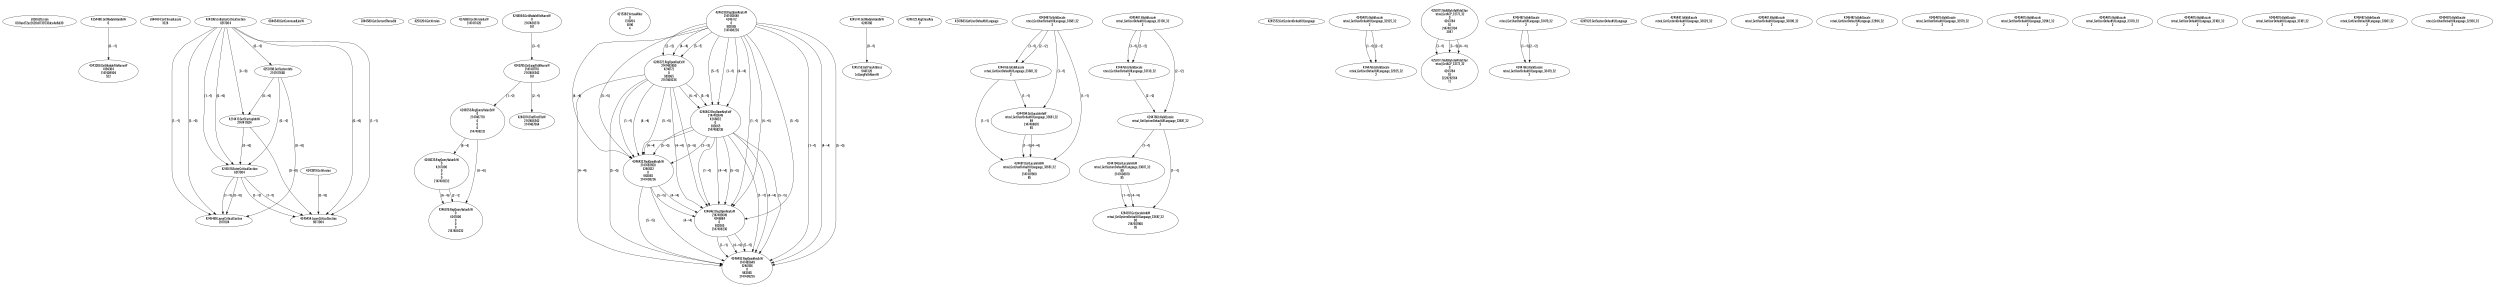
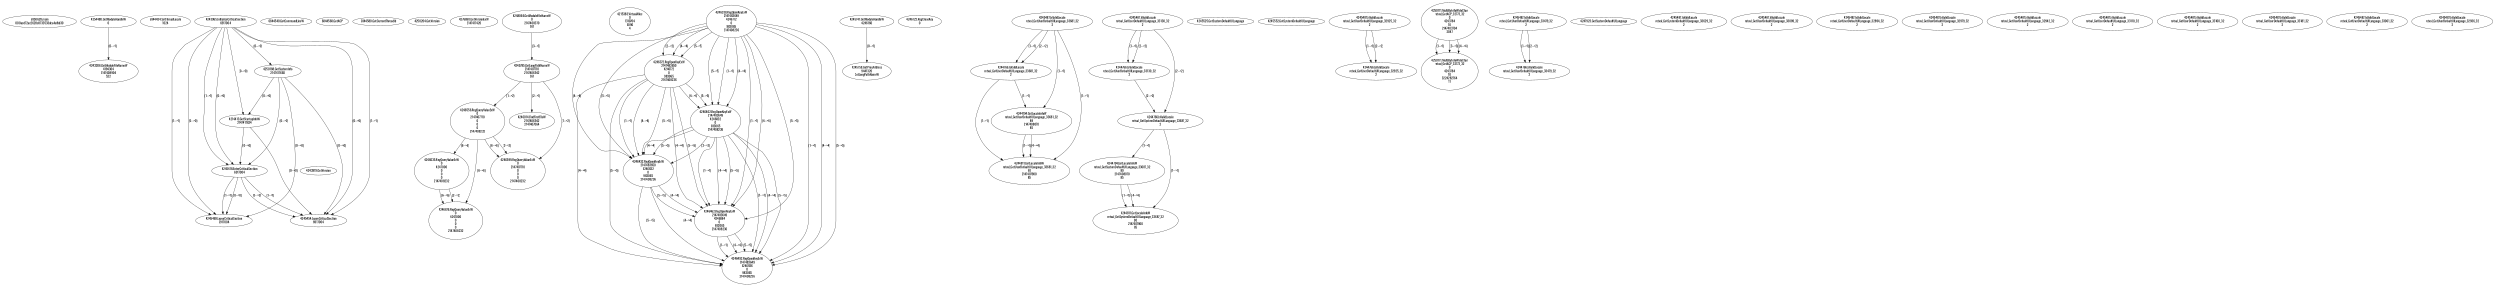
node "6844560.GetACP": added
node "4247883.GetUserDefaultUILanguage": removed
node "4245525.GetSystemDefaultUILanguage": added
node "4246599.RegQueryValueExW 0 2147407710 0 0 0 2147408232": added
edge "4243979.GetVersion" -> "4245454.LeaveCriticalSection 6917004": now "4250188.GetSystemInfo 2147417660" -> "4245454.LeaveCriticalSection 6917004"
